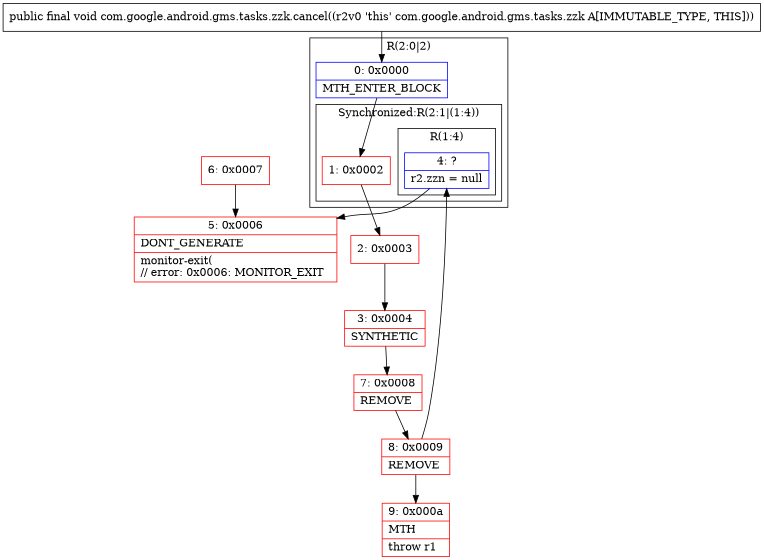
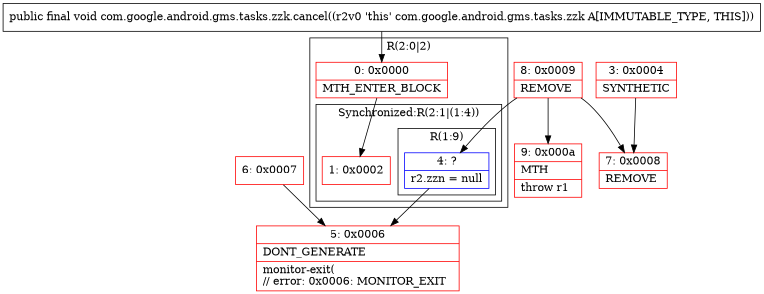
node "0: 0x0000": color blue -> red
cluster "R(1:4)": label "R(1:4)" -> "R(1:9)"
node "2: 0x0003": removed
edge "7: 0x0008" -> "8: 0x0009": reversed
